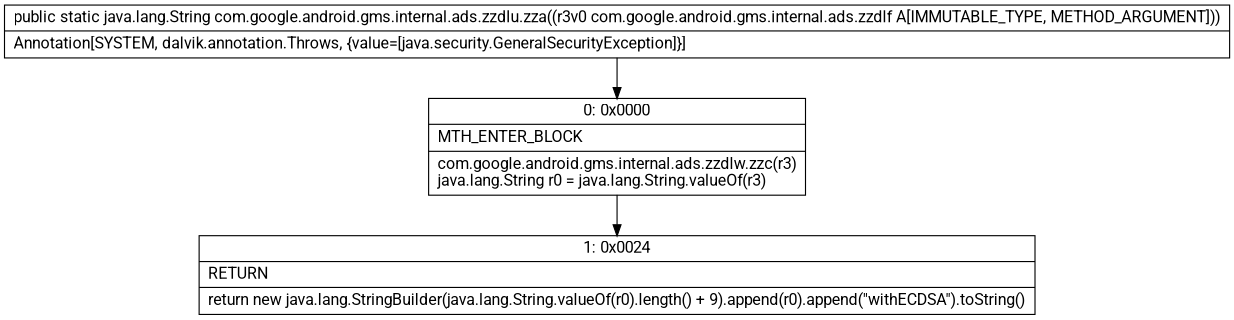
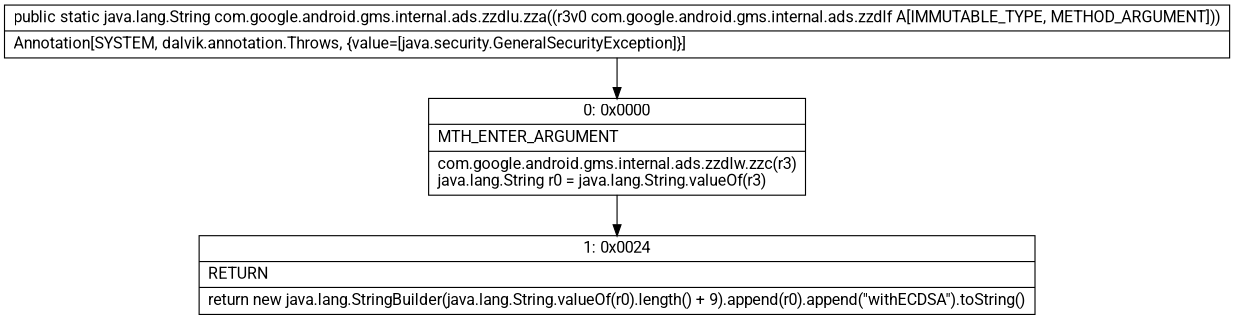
node "0: 0x0000": text "MTH_ENTER_BLOCK" -> "MTH_ENTER_ARGUMENT"
